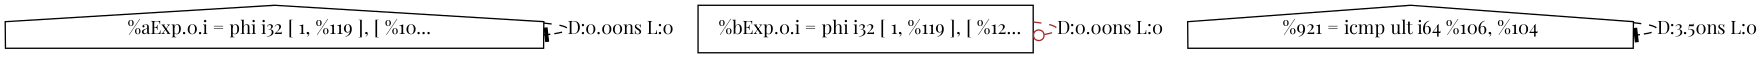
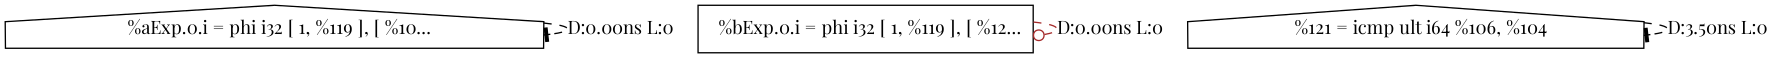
node "%921 = icmp ult i64 %106, %104": label "%921 = icmp ult i64 %106, %104" -> "%121 = icmp ult i64 %106, %104"
